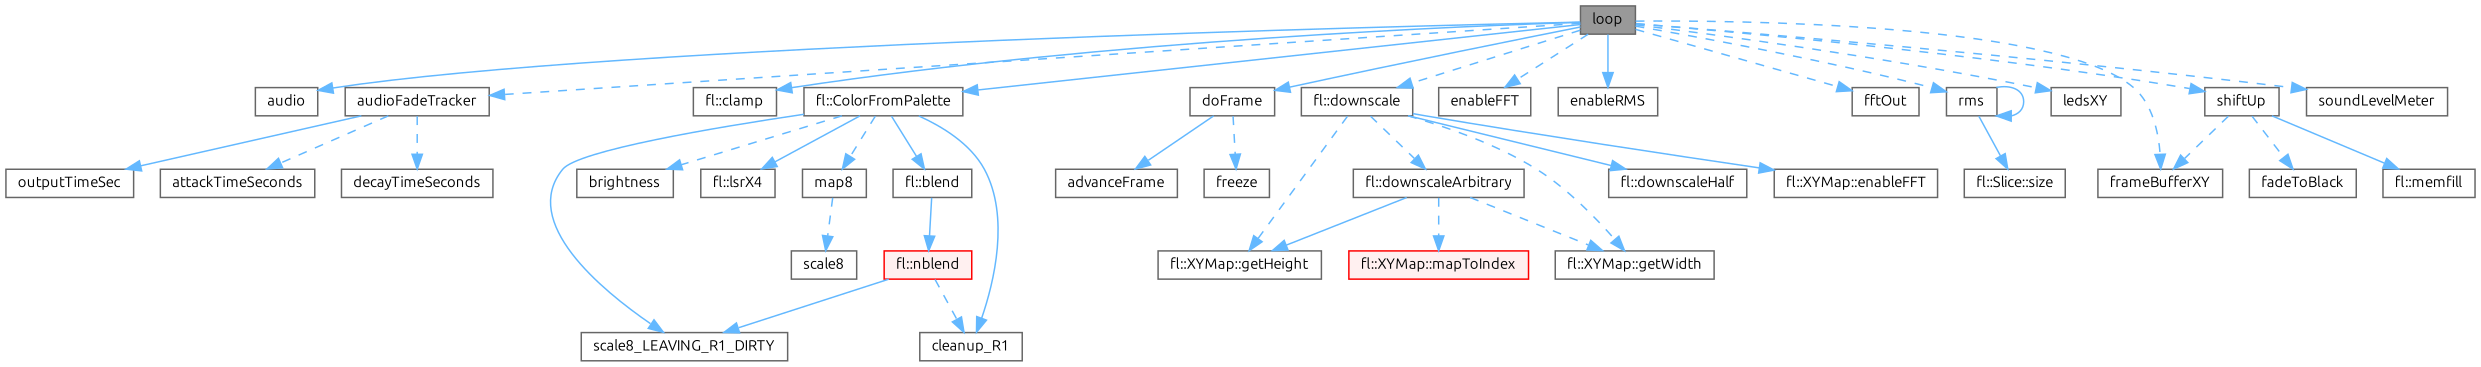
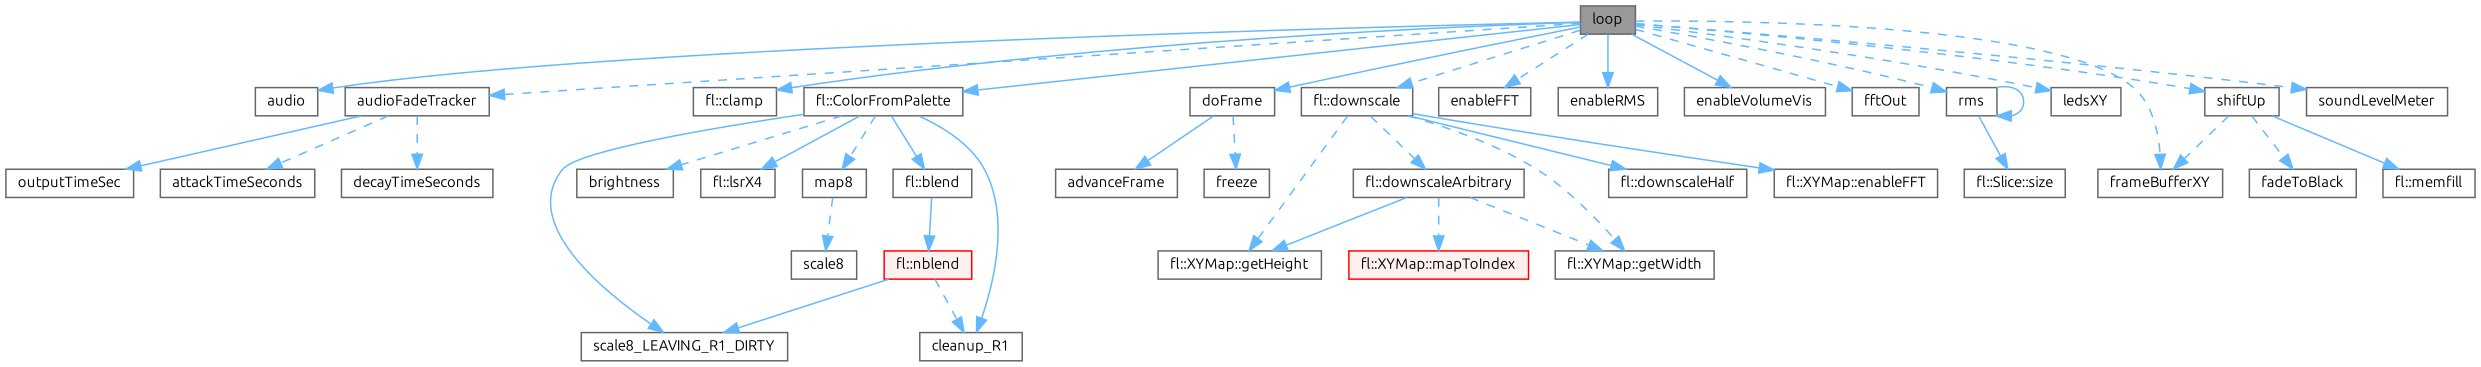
node "enableVolumeVis": added
